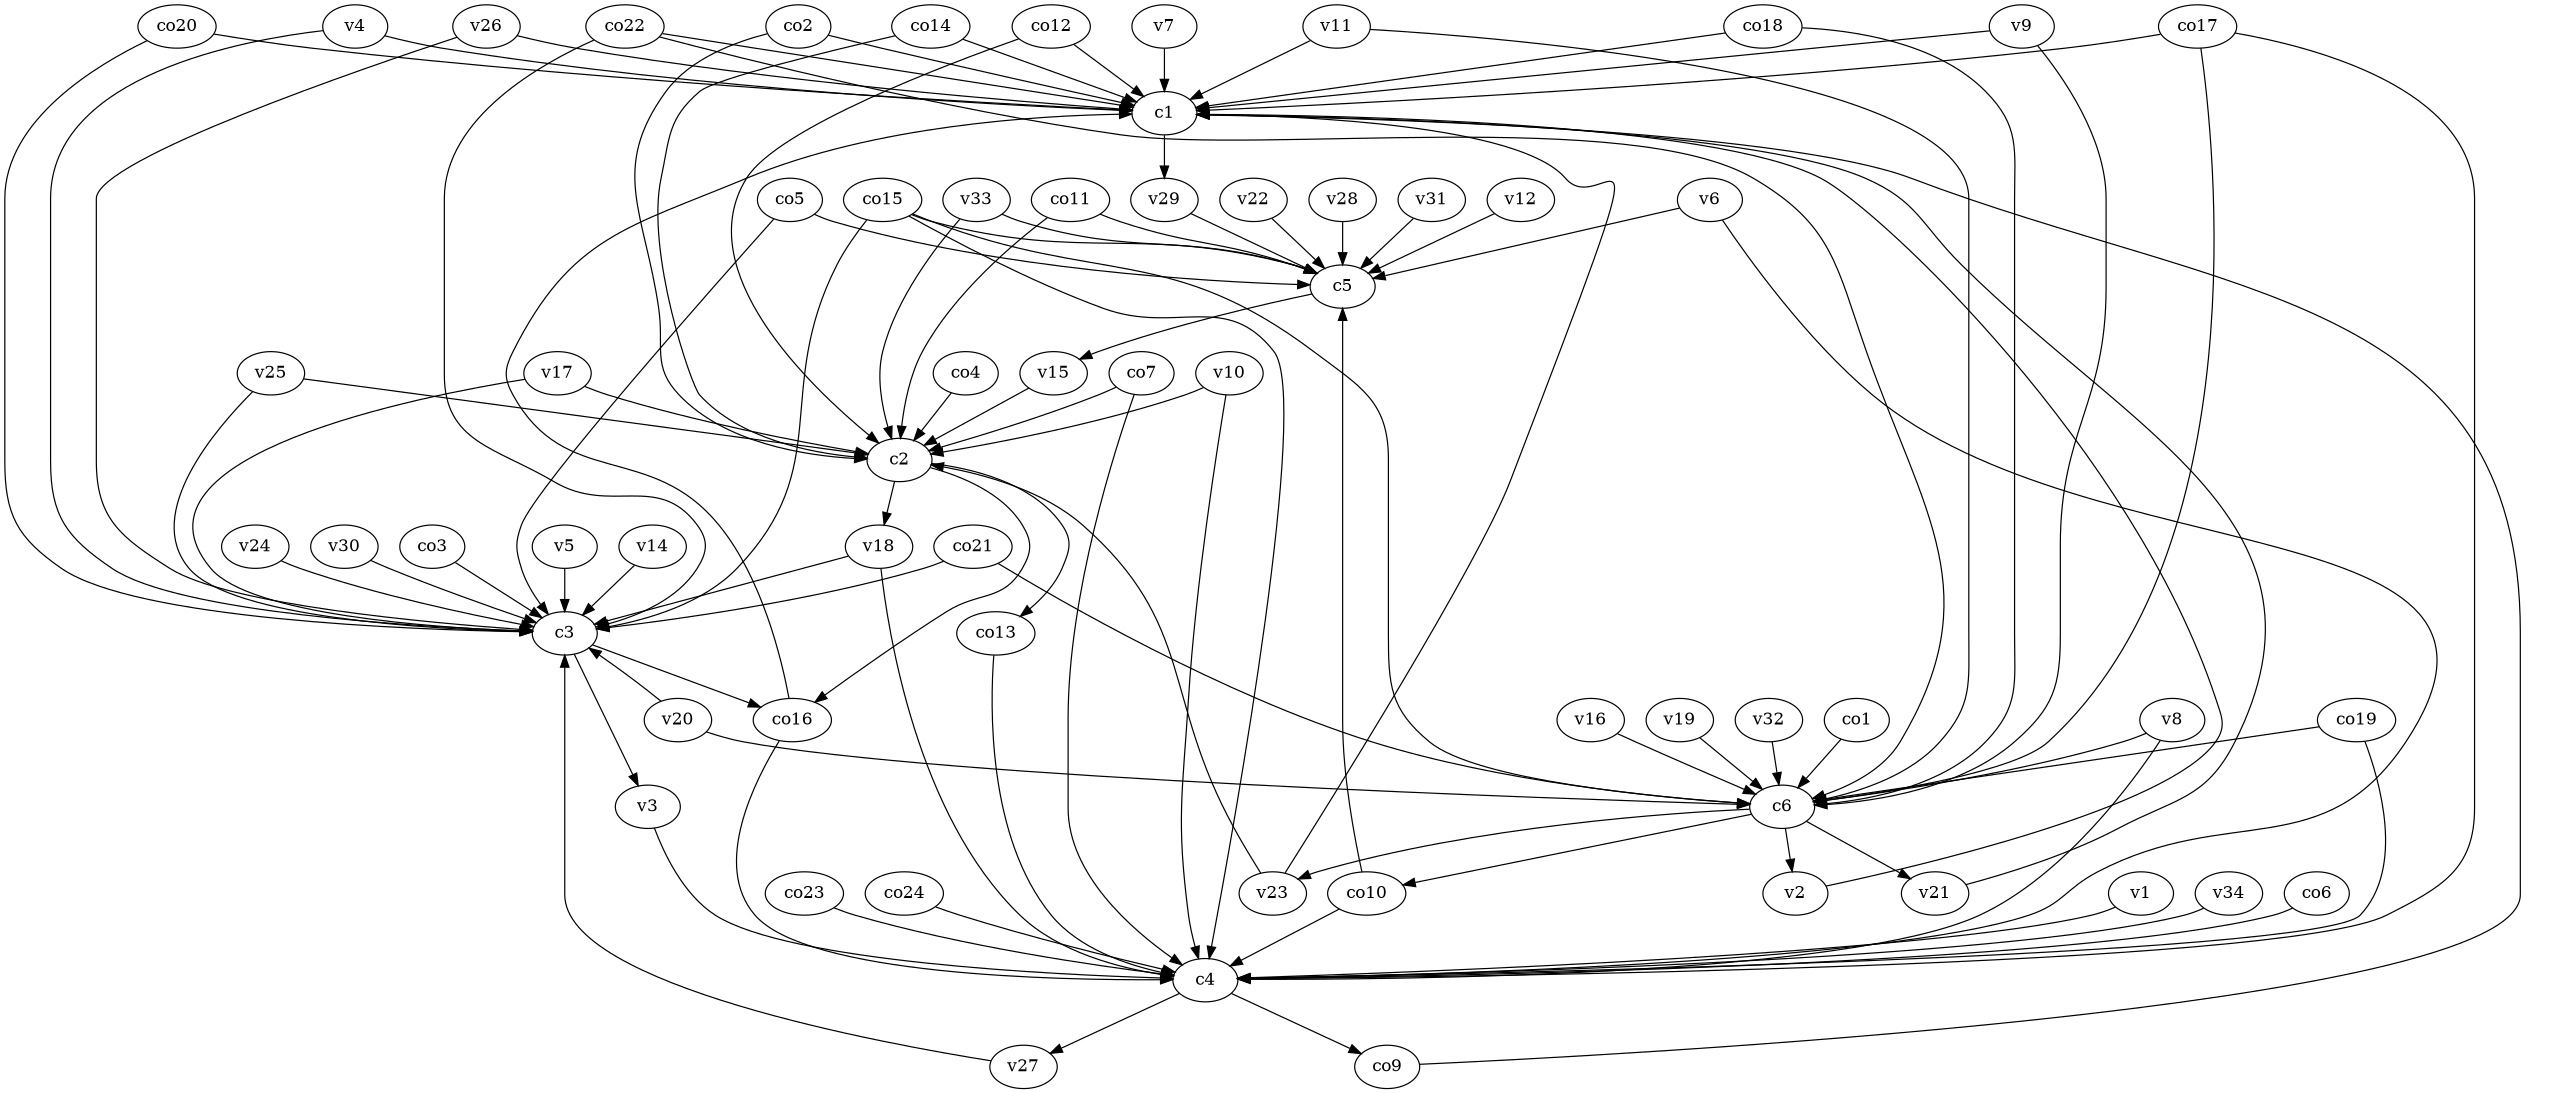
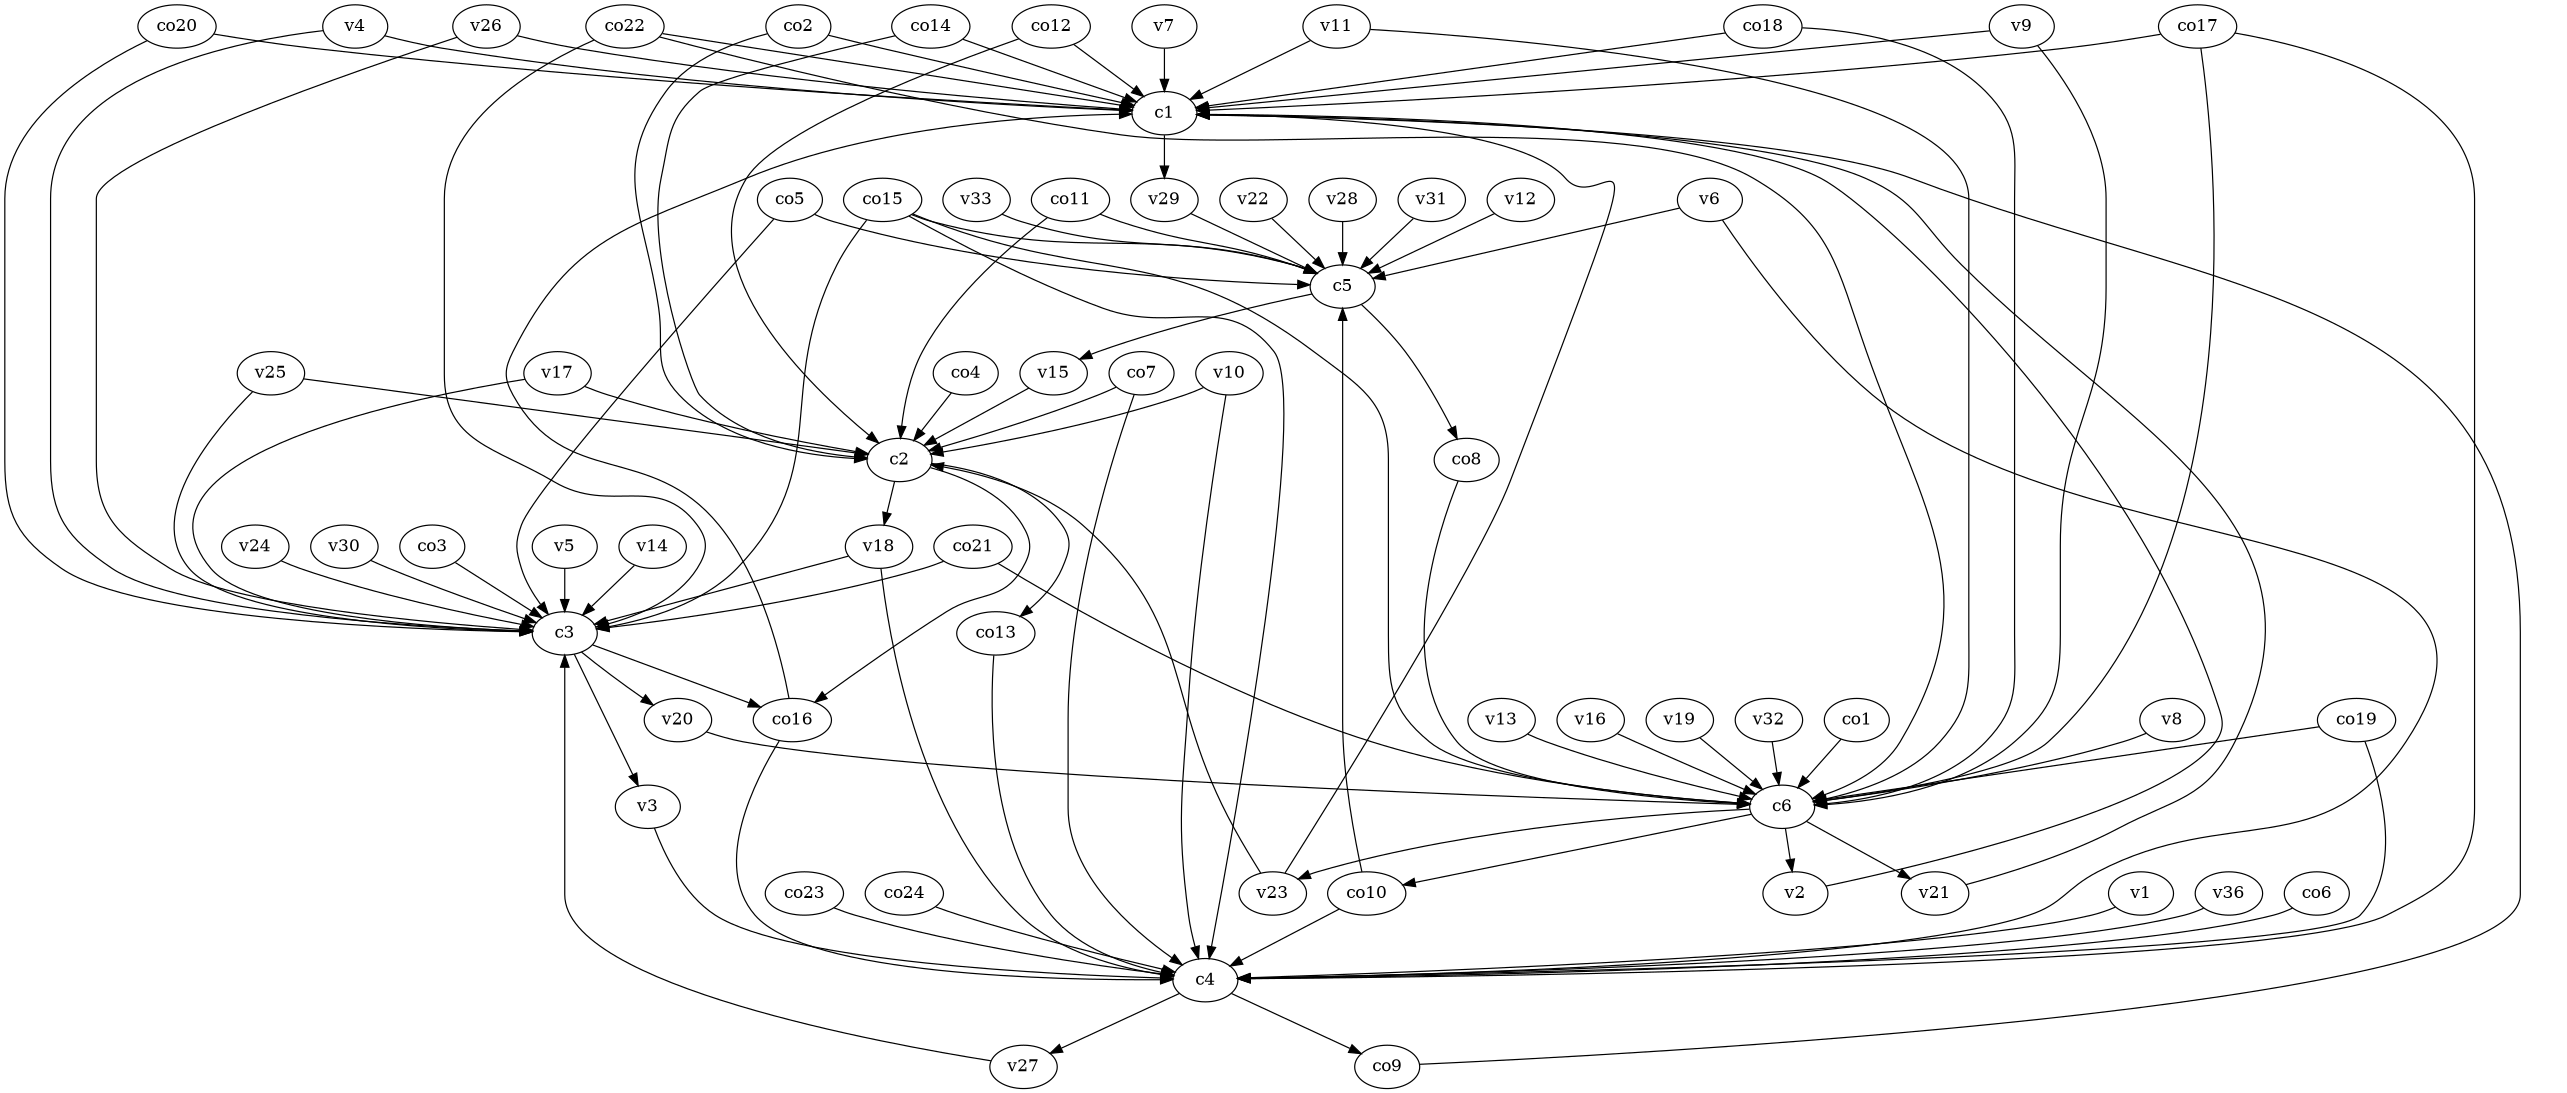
edge "v33" -> "c2": removed
node "co8": added
edge "v20" -> "c3": reversed
node "v13": added
node "v34": label "v34" -> "v36"
edge "v8" -> "c4": removed
